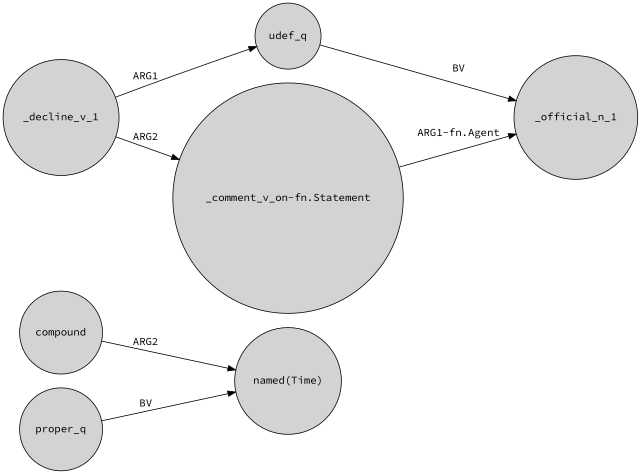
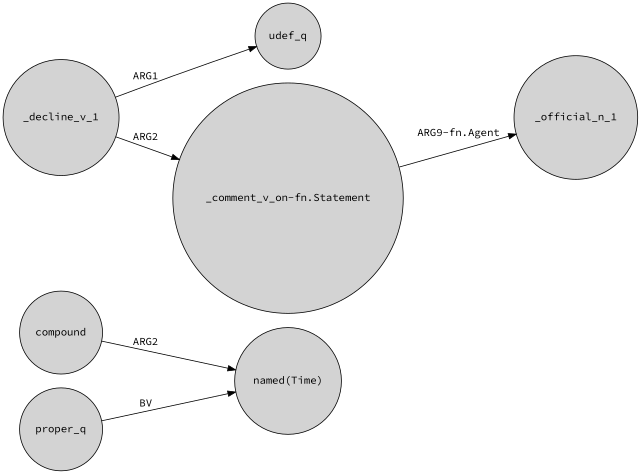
edge "udef_q" -> "_official_n_1": removed, label "BV"
edge "_comment_v_on-fn.Statement" -> "_official_n_1": label "ARG1-fn.Agent" -> "ARG9-fn.Agent"
